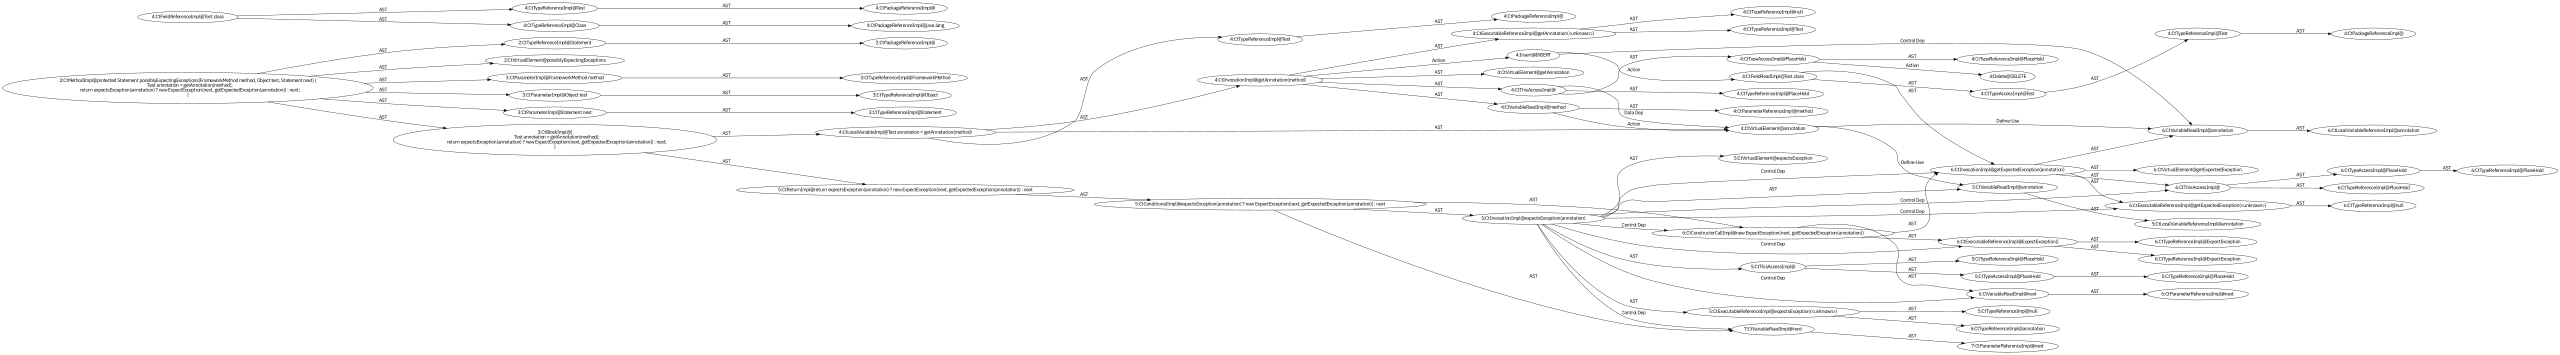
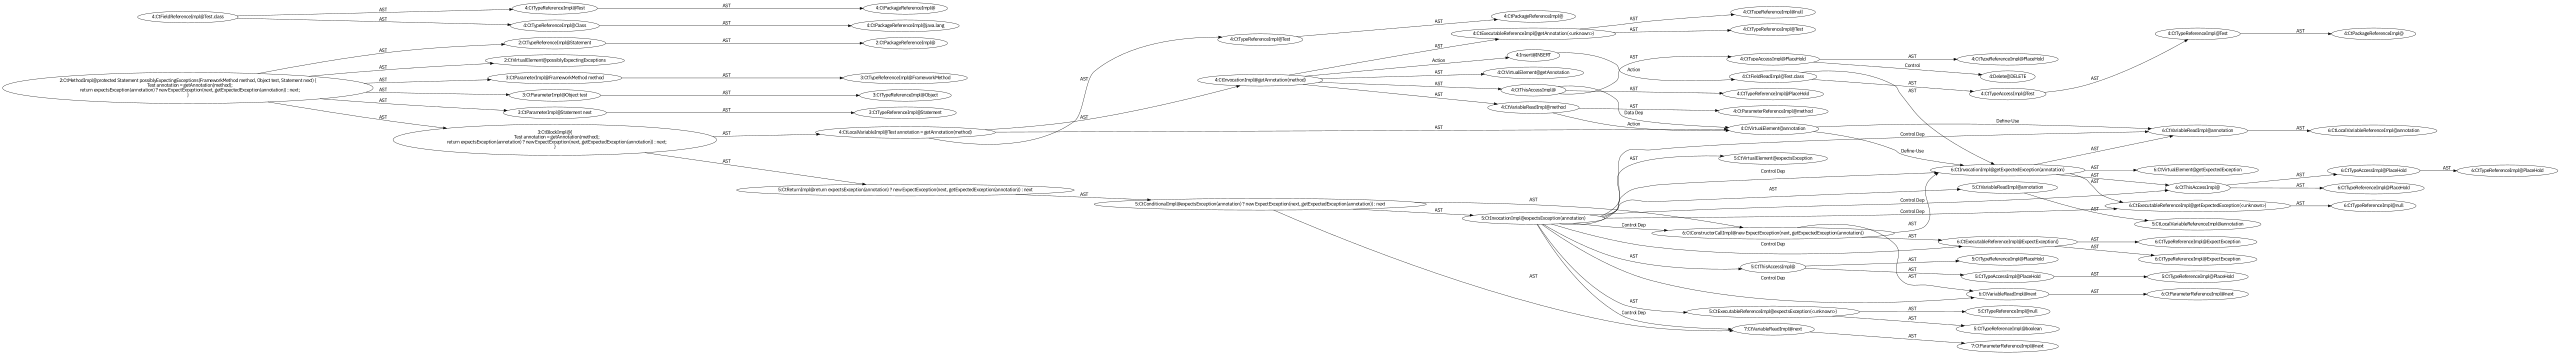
edge "4:Insert@INSERT" -> "6:CtVariableReadImpl@annotation": now "5:CtInvocationImpl@expectsException(annotation)" -> "6:CtVariableReadImpl@annotation"
edge "4:CtTypeAccessImpl@PlaceHold" -> "4:Delete@DELETE": label "Action" -> "Control"
edge "4:CtVirtualElement@annotation" -> "5:CtVariableReadImpl@annotation": now "4:CtVirtualElement@annotation" -> "6:CtInvocationImpl@getExpectedException(annotation)"
node "5:CtTypeReferenceImpl@annotation": label "5:CtTypeReferenceImpl@annotation" -> "5:CtTypeReferenceImpl@boolean"
